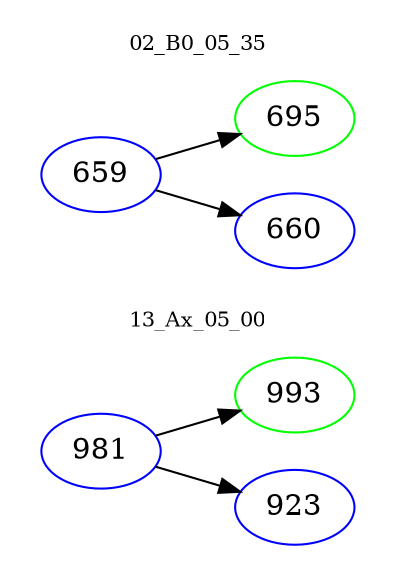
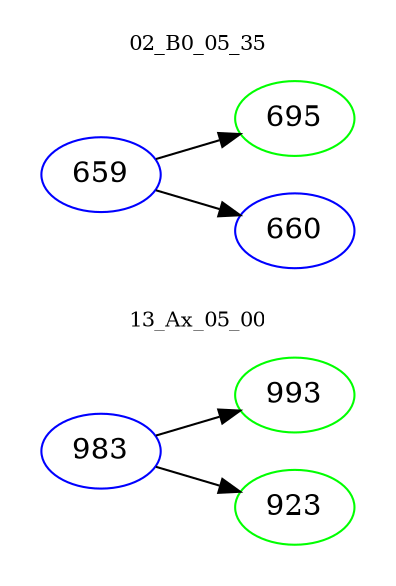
node "981": label "981" -> "983"
node "923": color blue -> green
